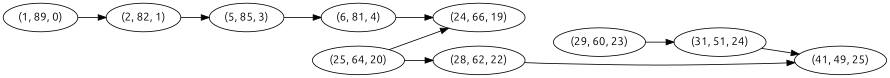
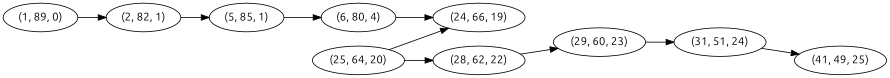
node "(5, 85, 3)": label "(5, 85, 3)" -> "(5, 85, 1)"
node "(6, 81, 4)": label "(6, 81, 4)" -> "(6, 80, 4)"
edge "(28, 62, 22)" -> "(41, 49, 25)": now "(28, 62, 22)" -> "(29, 60, 23)"
